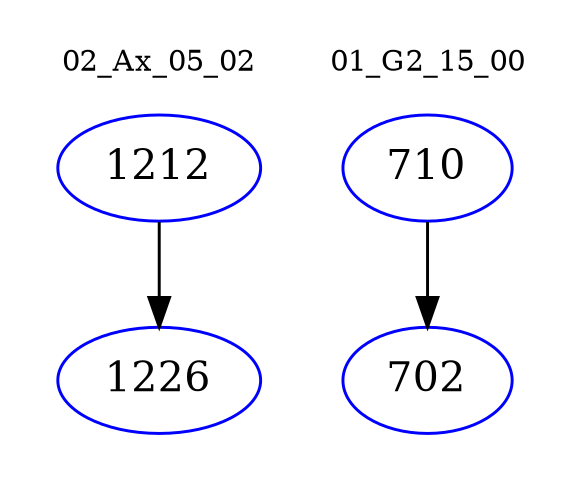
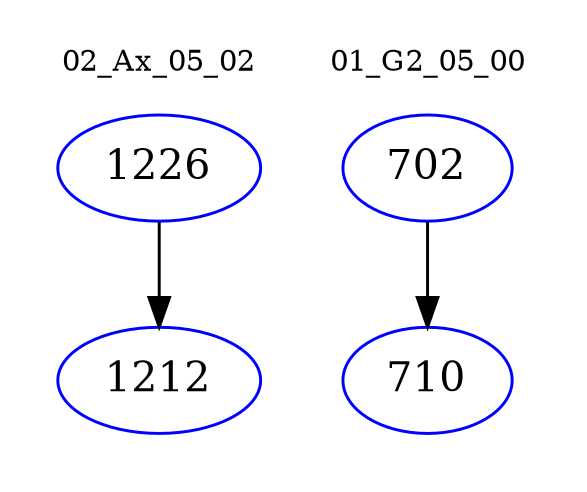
cluster "01_G2_15_00": label "01_G2_15_00" -> "01_G2_05_00"
edge "1212" -> "1226": reversed
edge "710" -> "702": reversed
